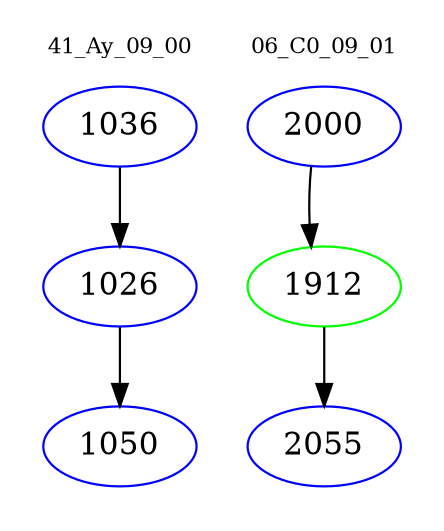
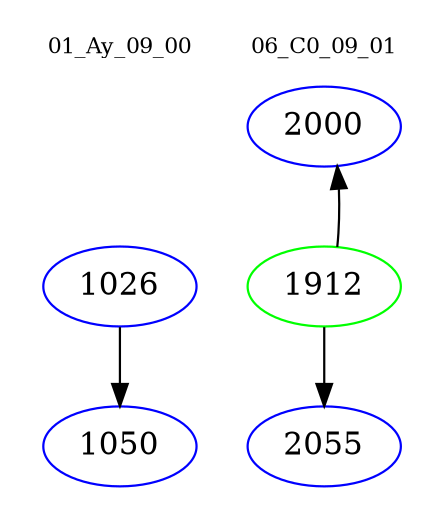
cluster "41_Ay_09_00": label "41_Ay_09_00" -> "01_Ay_09_00"
node "1036": removed
edge "2000" -> "1912": reversed
